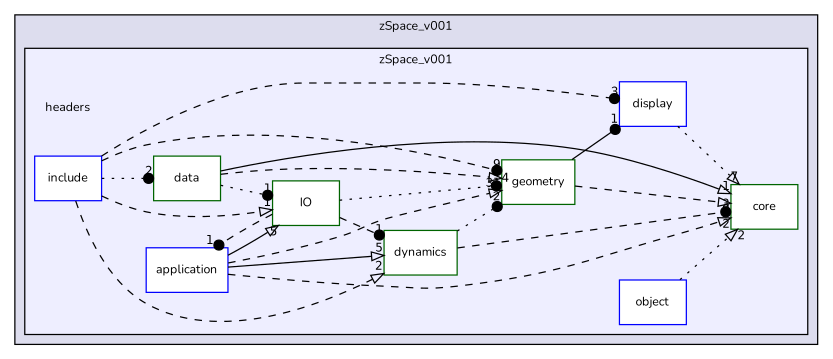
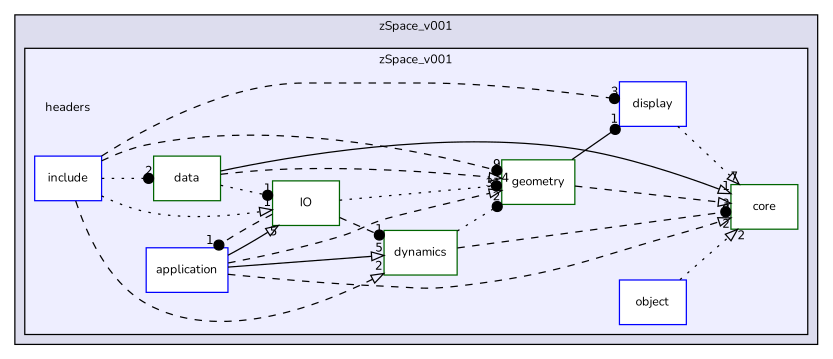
edge "include" -> "IO": style dashed -> dotted
